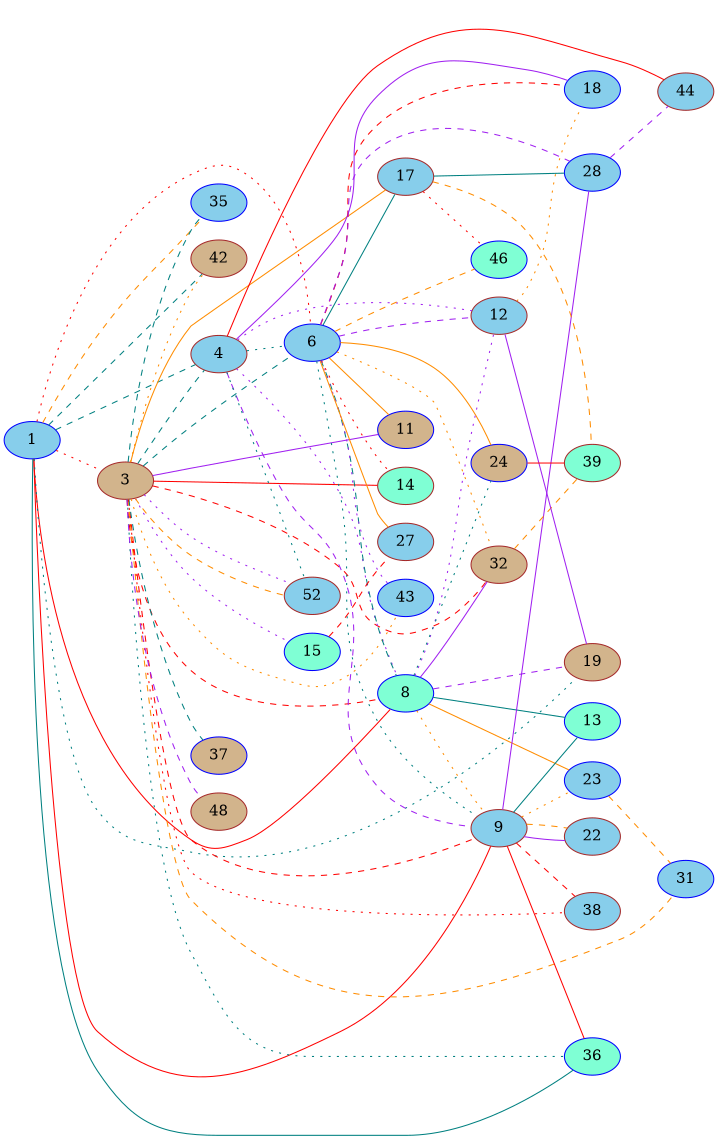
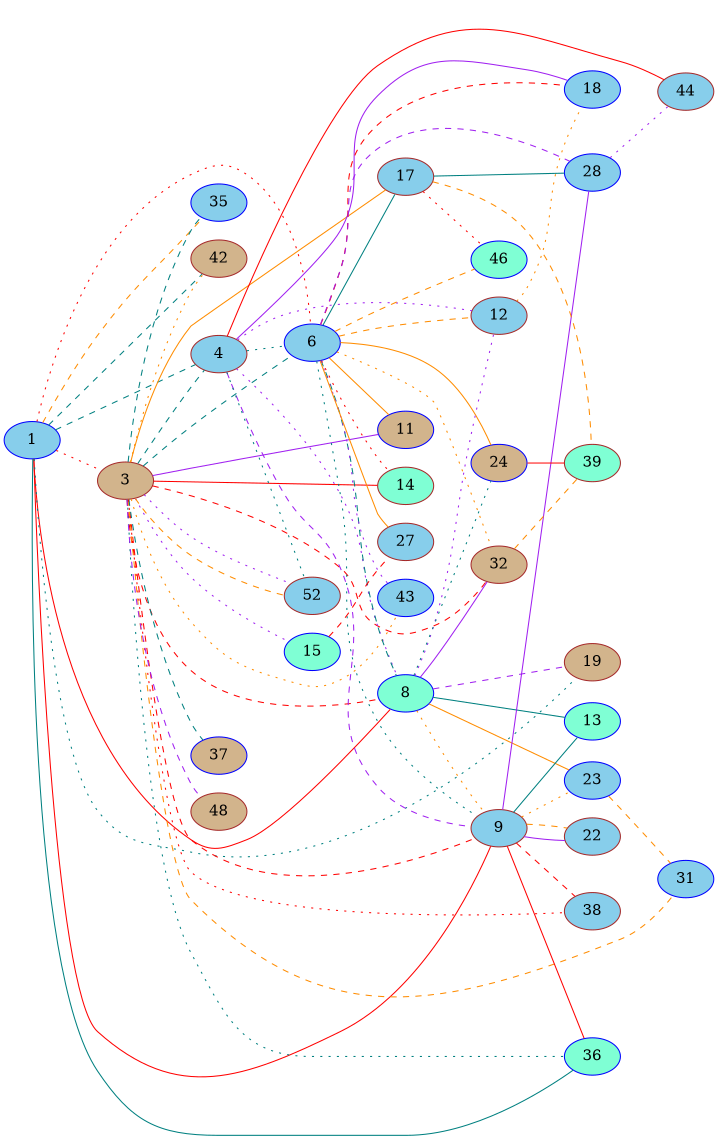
edge "44" -- "28": style dashed -> dotted
edge "12" -- "6": color purple -> darkorange
edge "12" -- "19": removed
